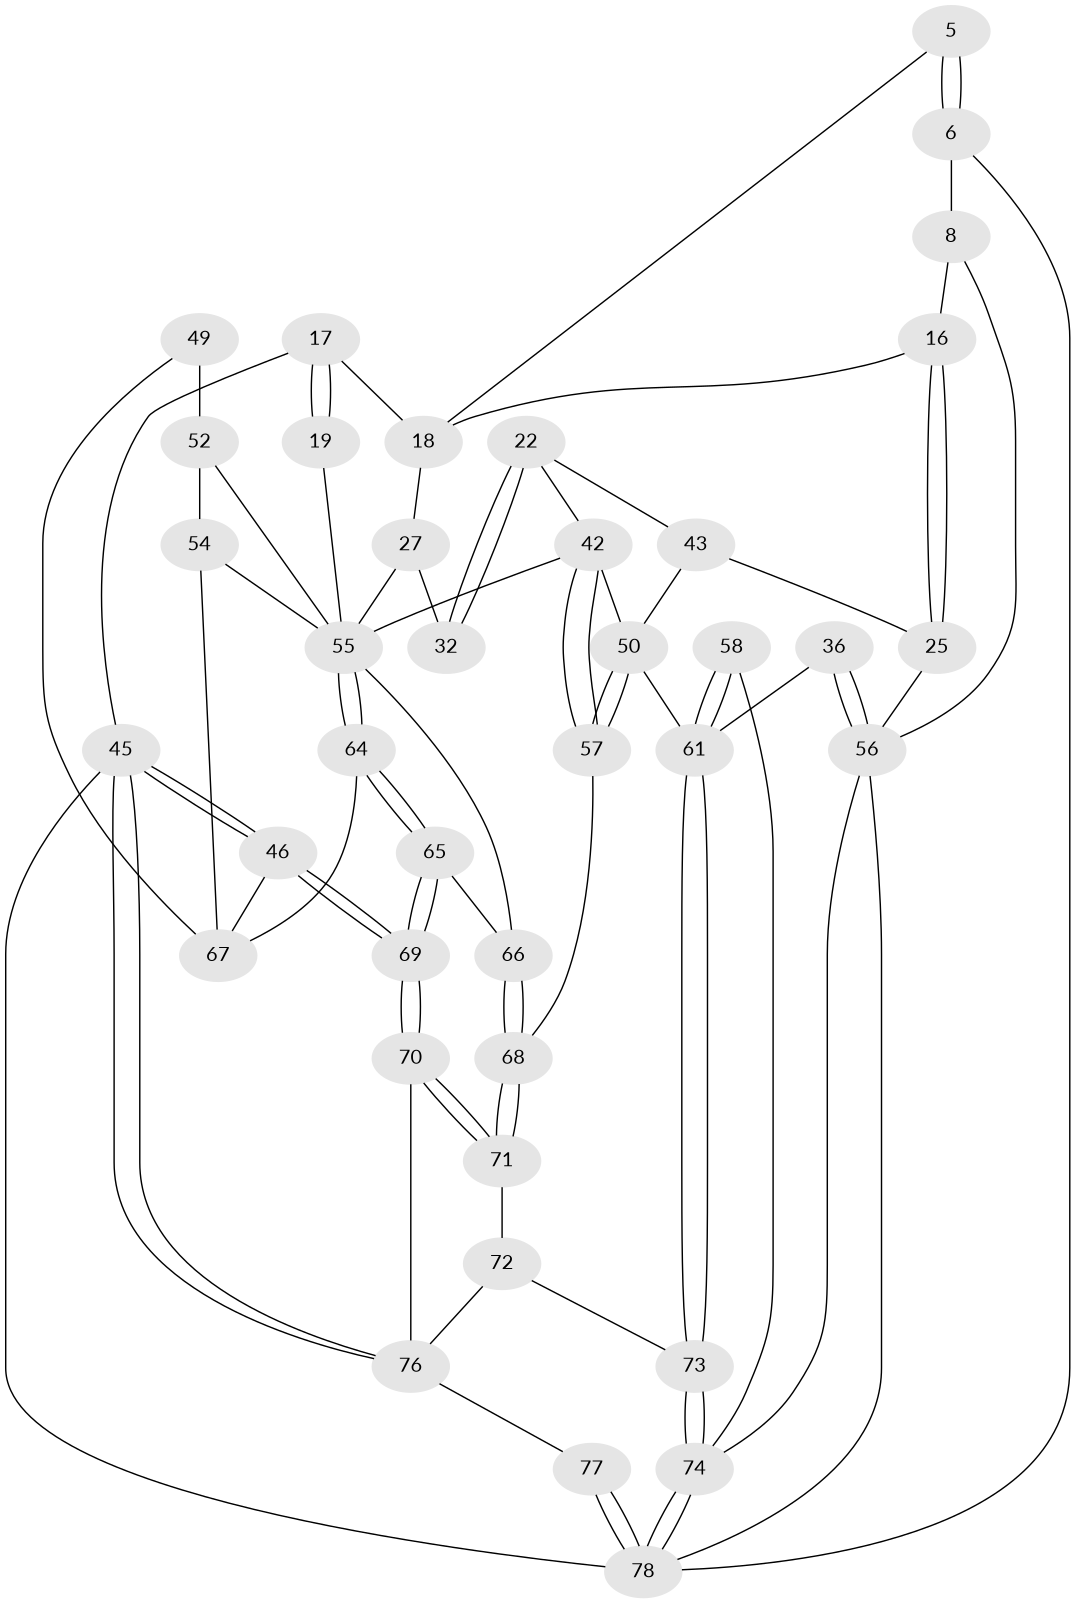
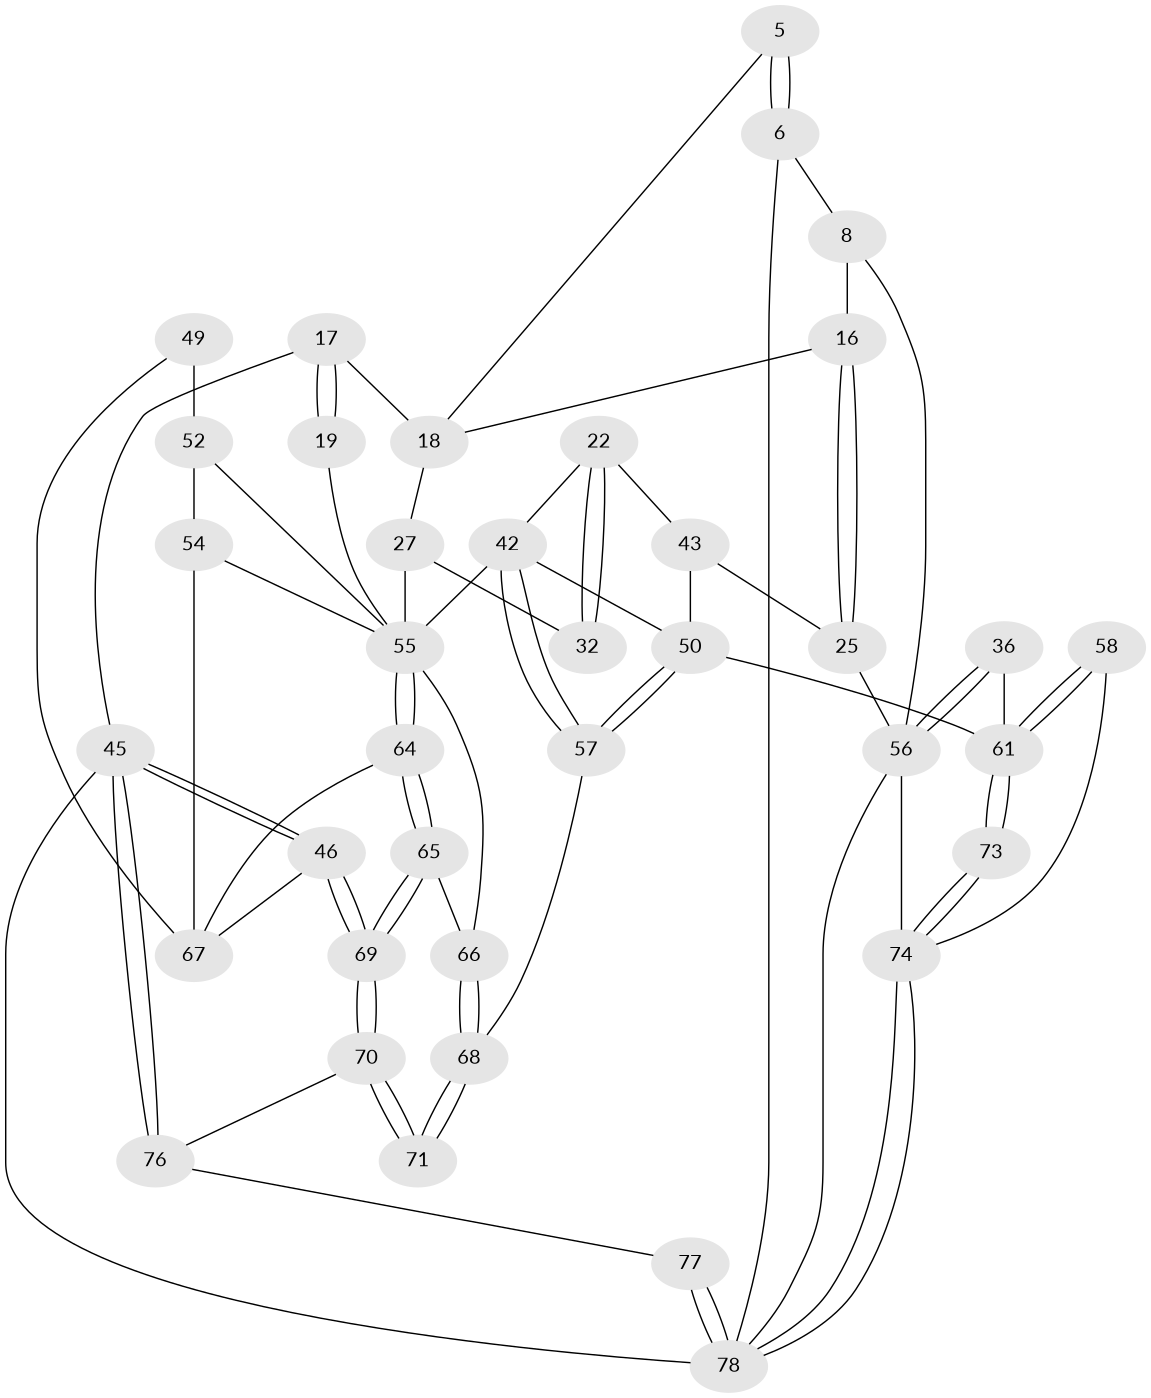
node "72": removed
